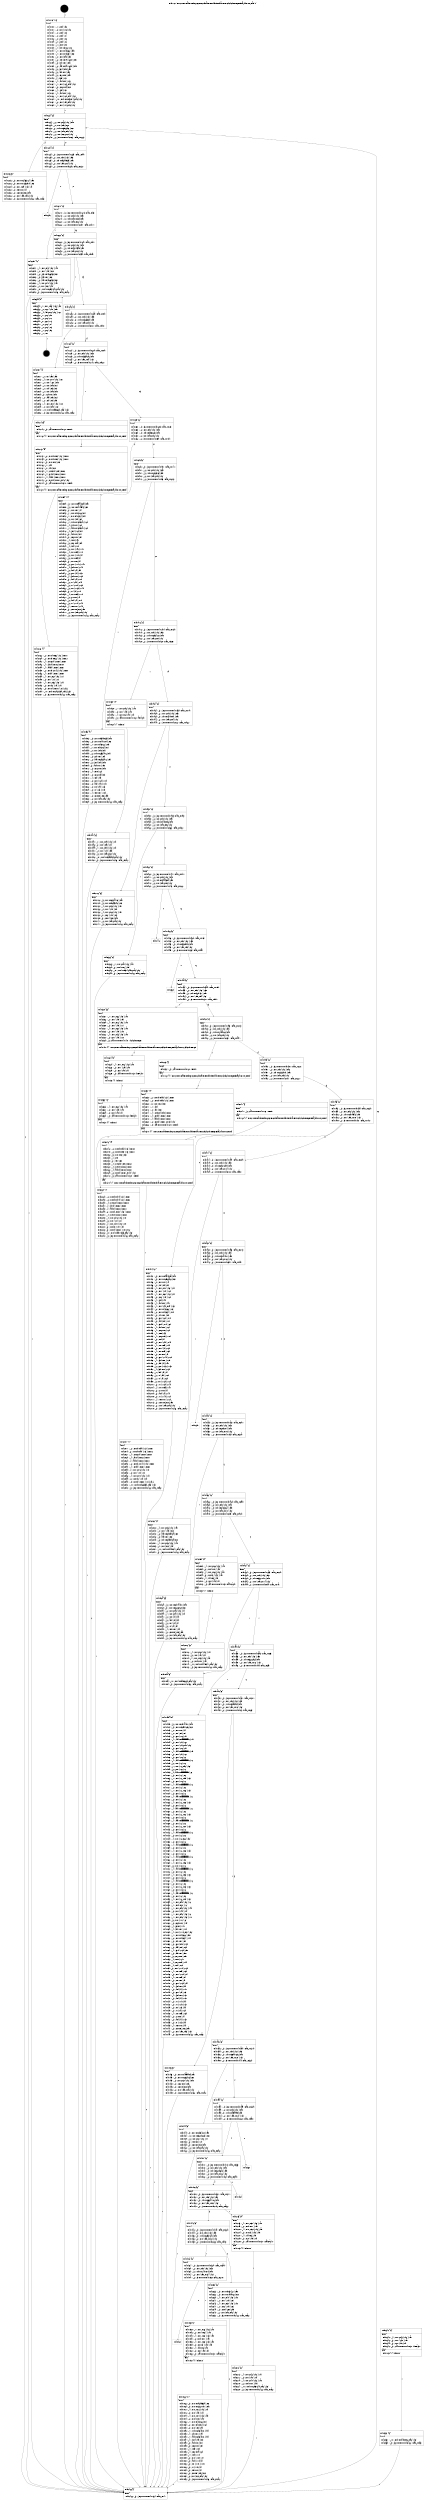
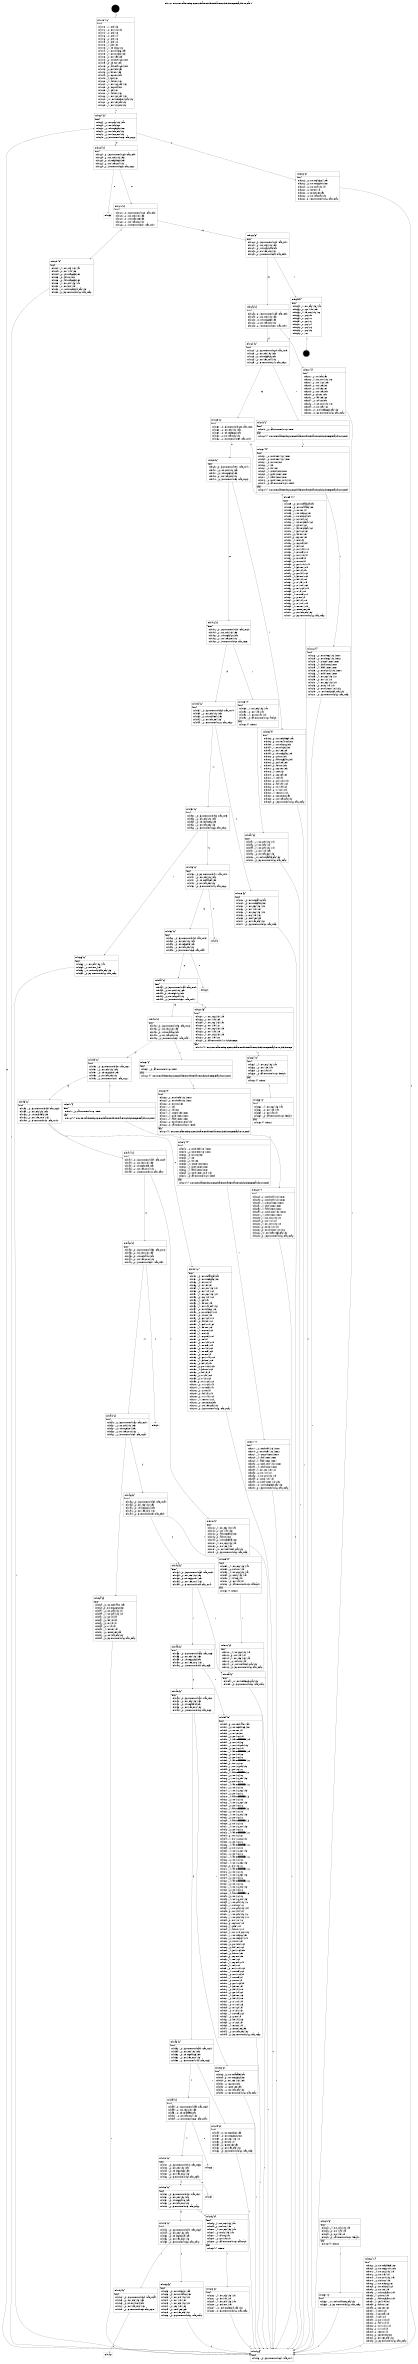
node "0x401e3e [42]": removed
